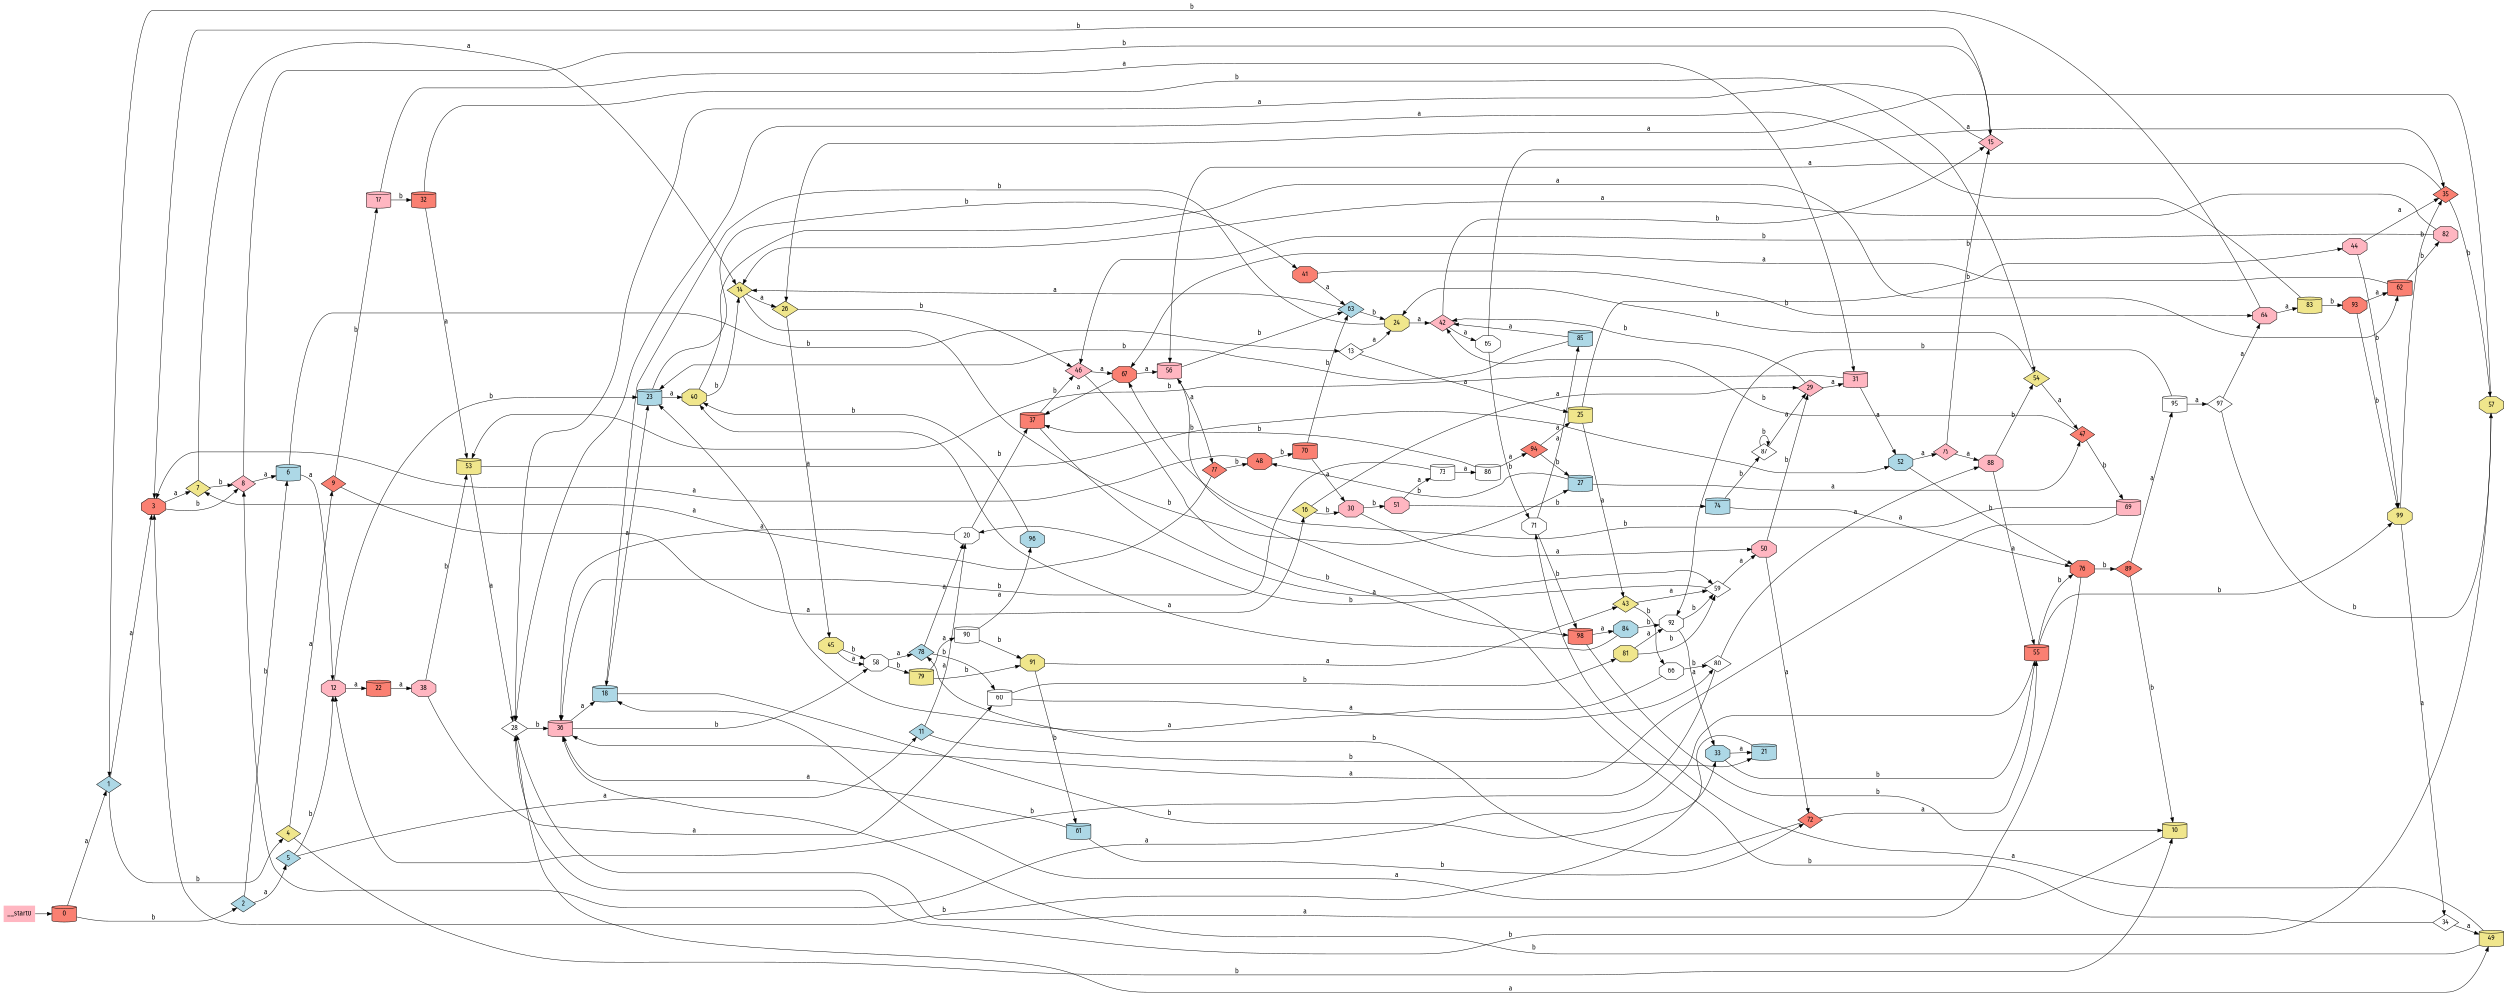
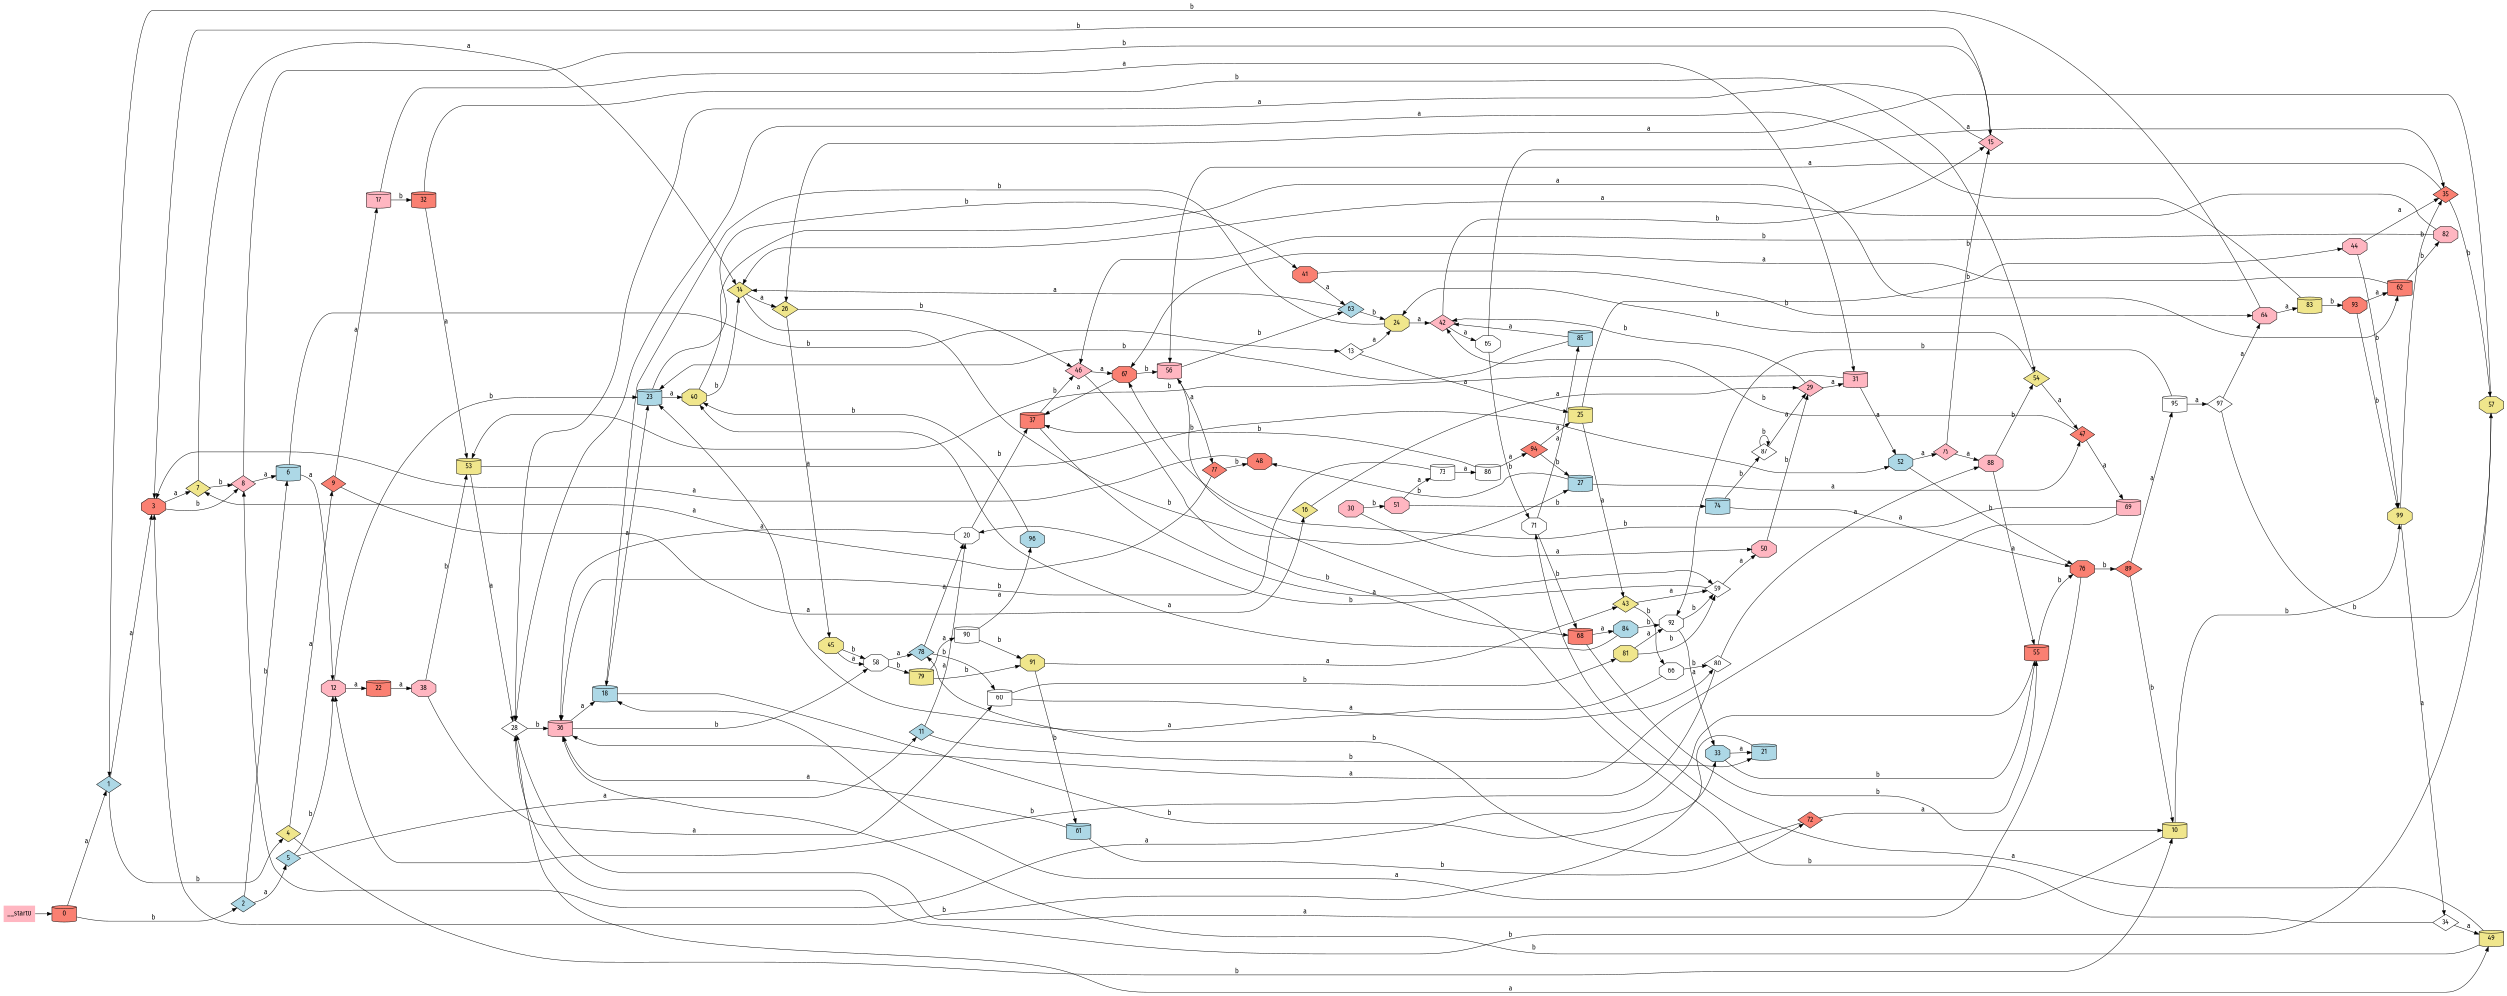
edge "9" -> "17": label "b" -> "a"
edge "67" -> "56": label "a" -> "b"
node "70": removed
edge "47" -> "69": label "b" -> "a"
edge "16" -> "30": removed, label "b"
edge "55" -> "99": now "10" -> "99"
node "98": label "98" -> "68"
edge "50" -> "72": removed, label "a"
